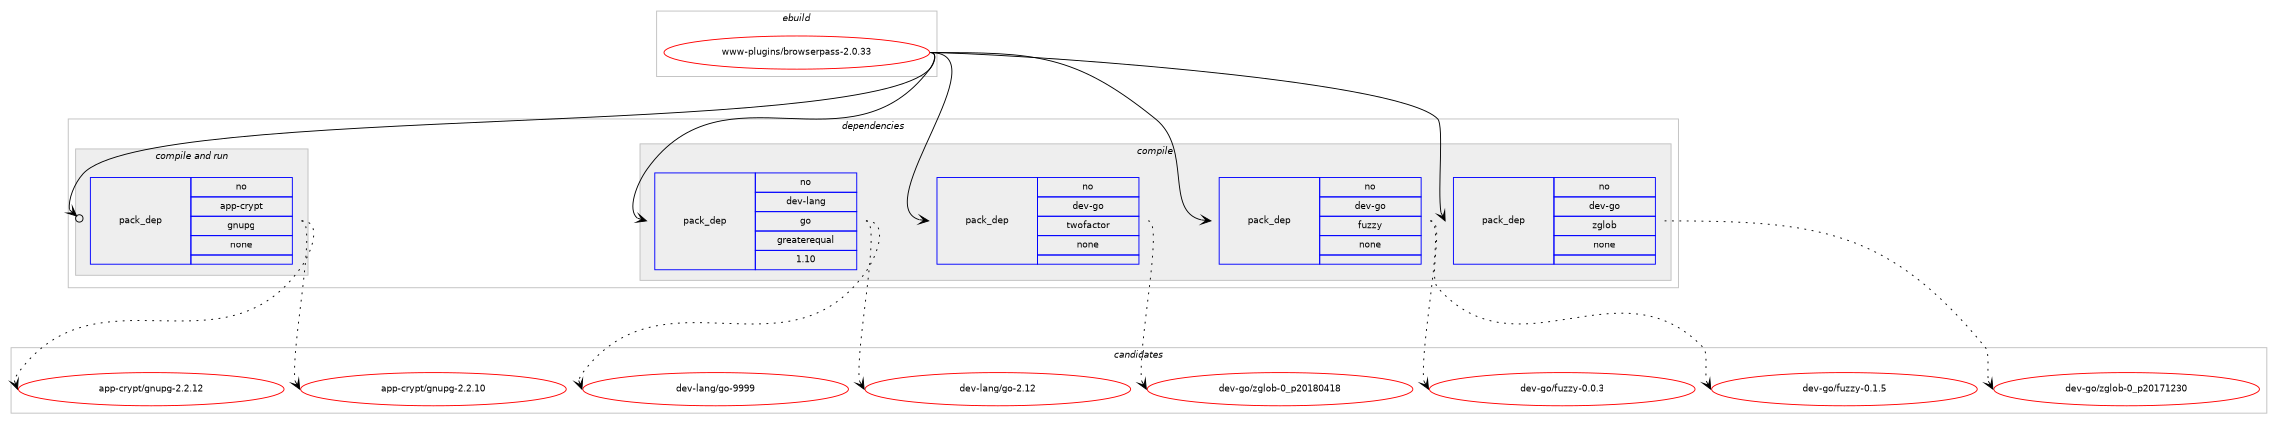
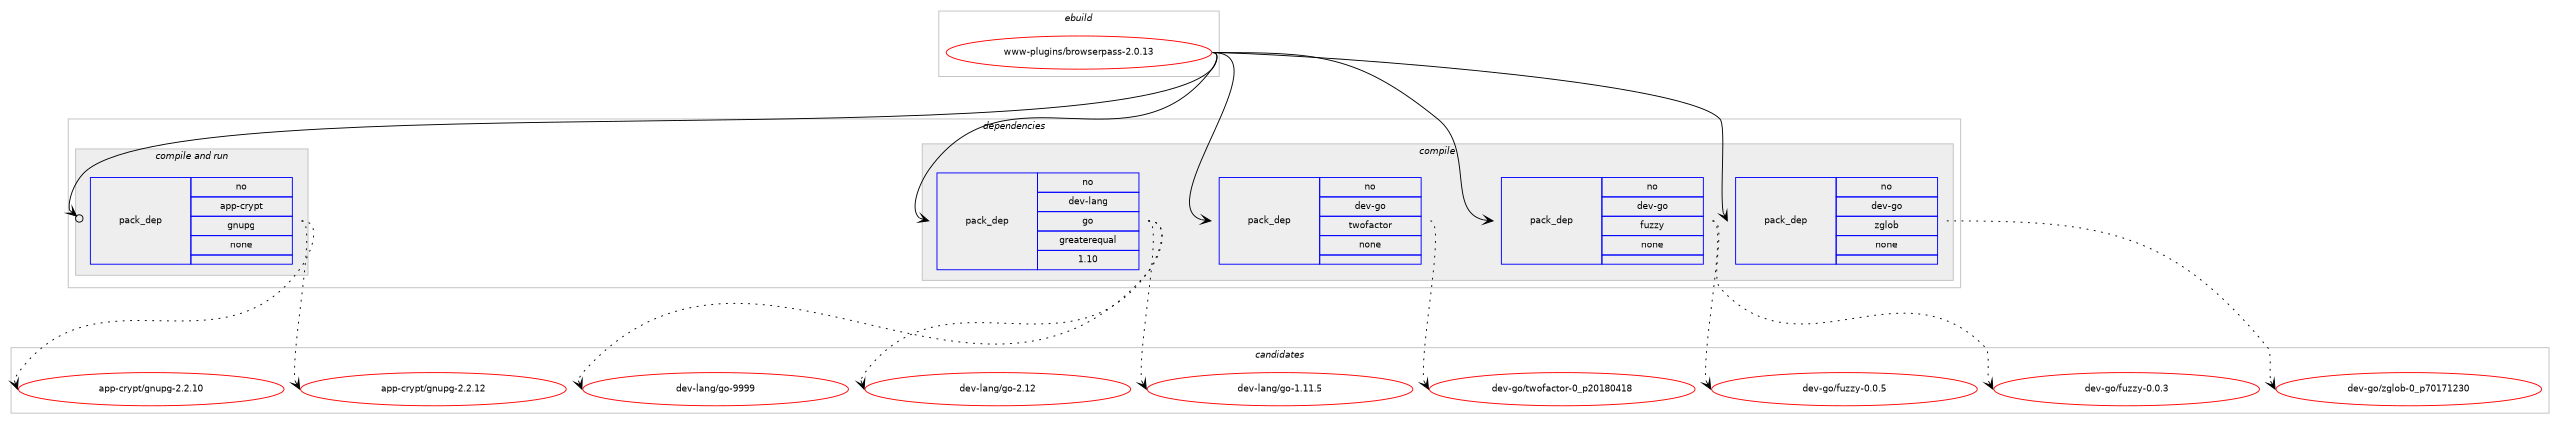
node "www-plugins/browserpass-2.0.33": label "www-plugins/browserpass-2.0.33" -> "www-plugins/browserpass-2.0.13"
node "dev-lang/go-1.11.5": added
node "dev-go/zglob-0_p20180418": label "dev-go/zglob-0_p20180418" -> "dev-go/twofactor-0_p20180418"
node "dev-go/fuzzy-0.1.5": label "dev-go/fuzzy-0.1.5" -> "dev-go/fuzzy-0.0.5"
node "dev-go/zglob-0_p20171230": label "dev-go/zglob-0_p20171230" -> "dev-go/zglob-0_p70171230"
